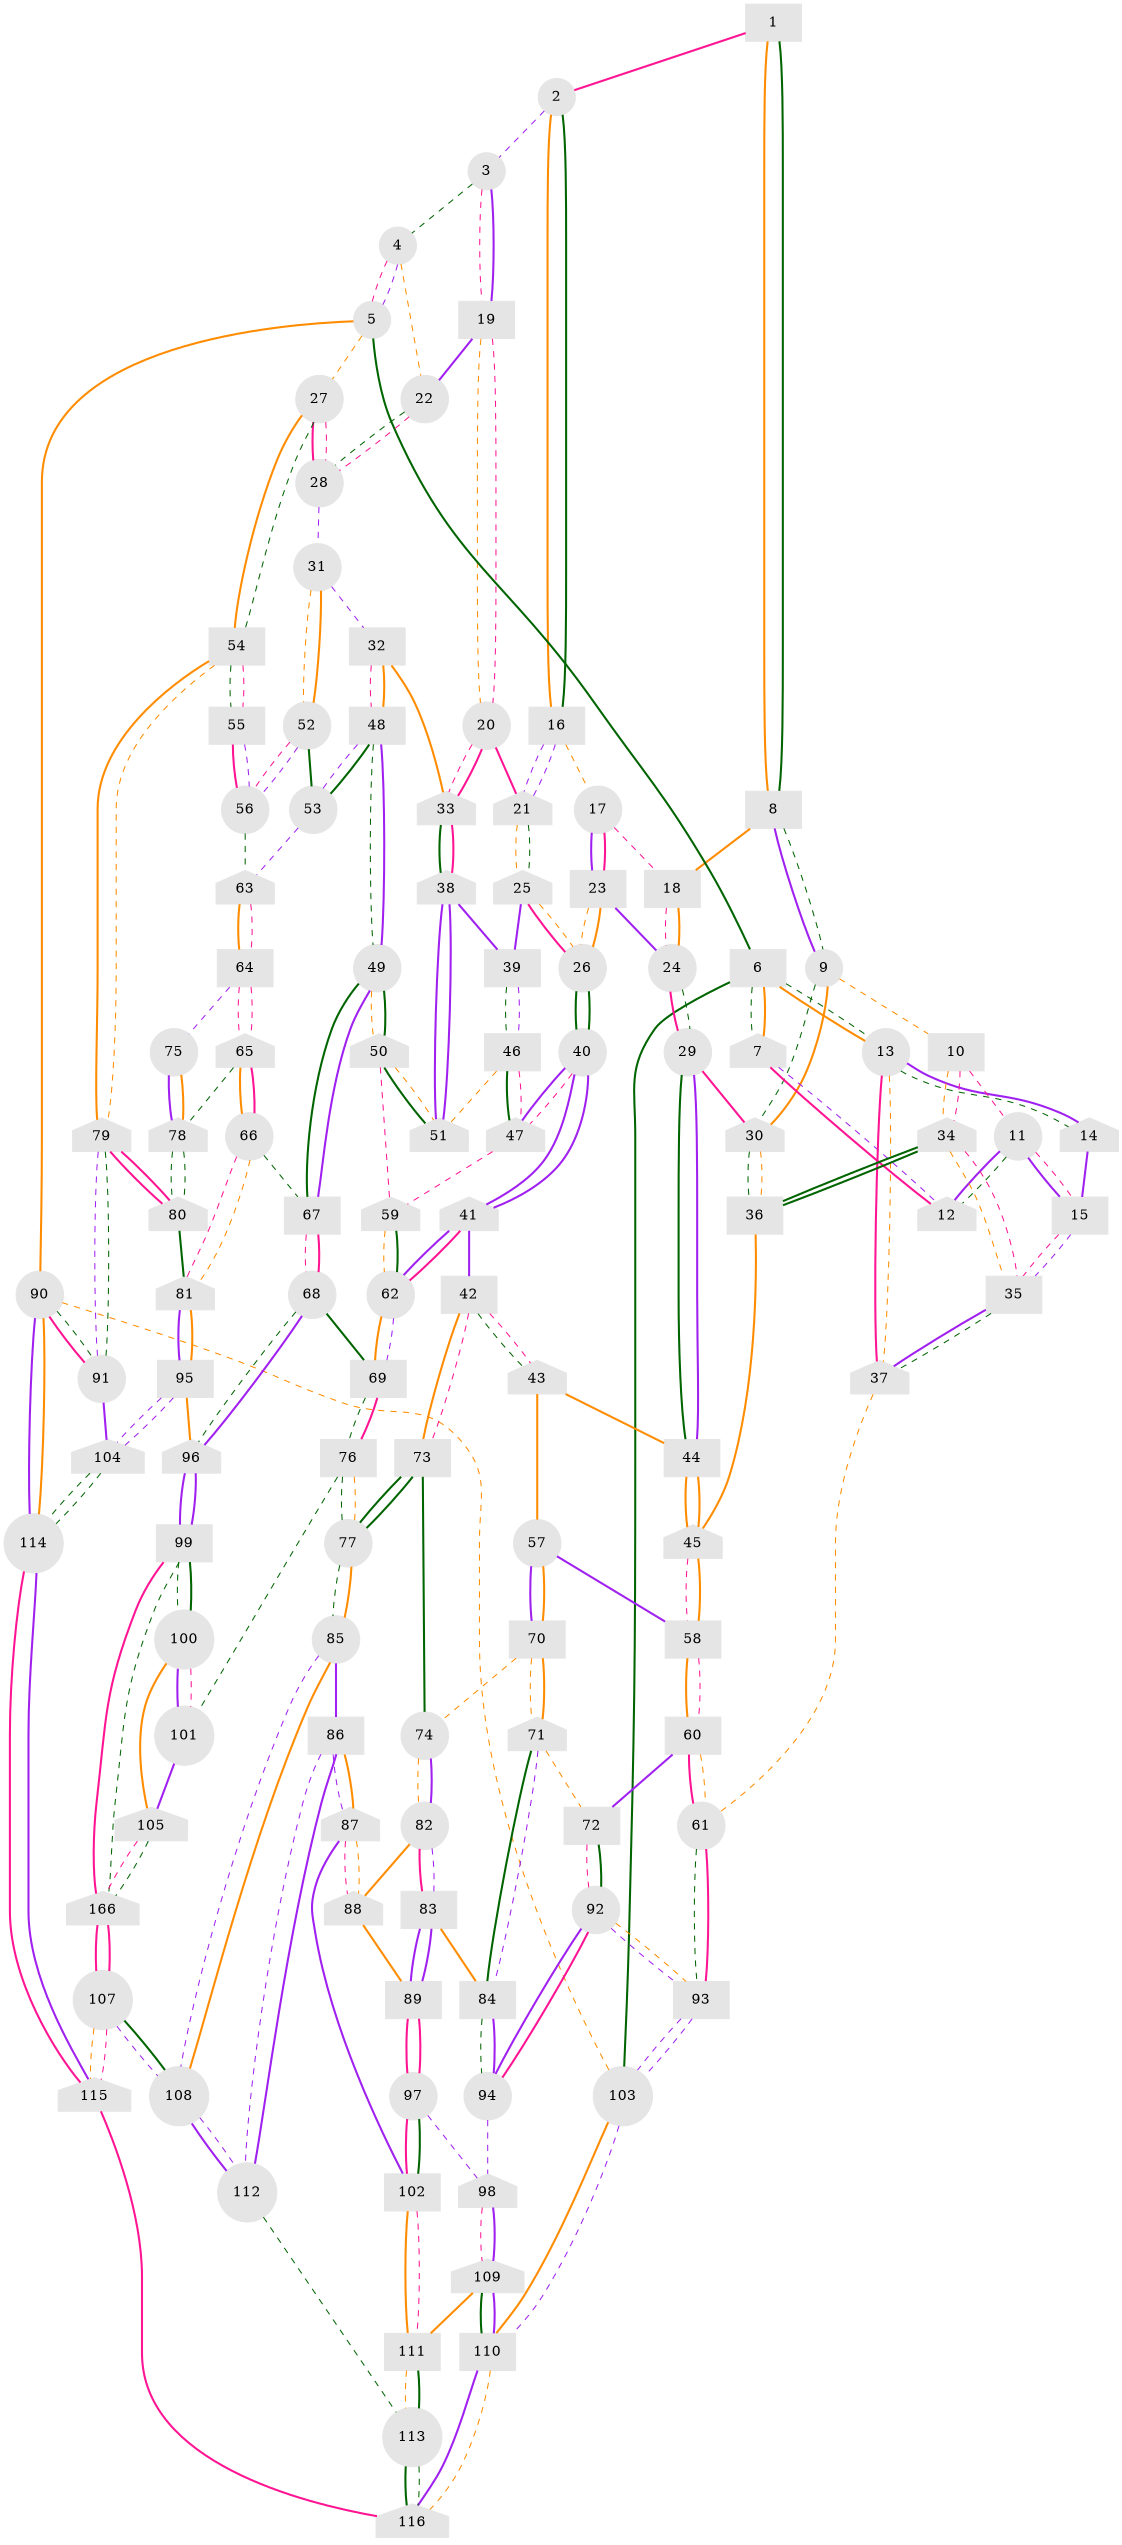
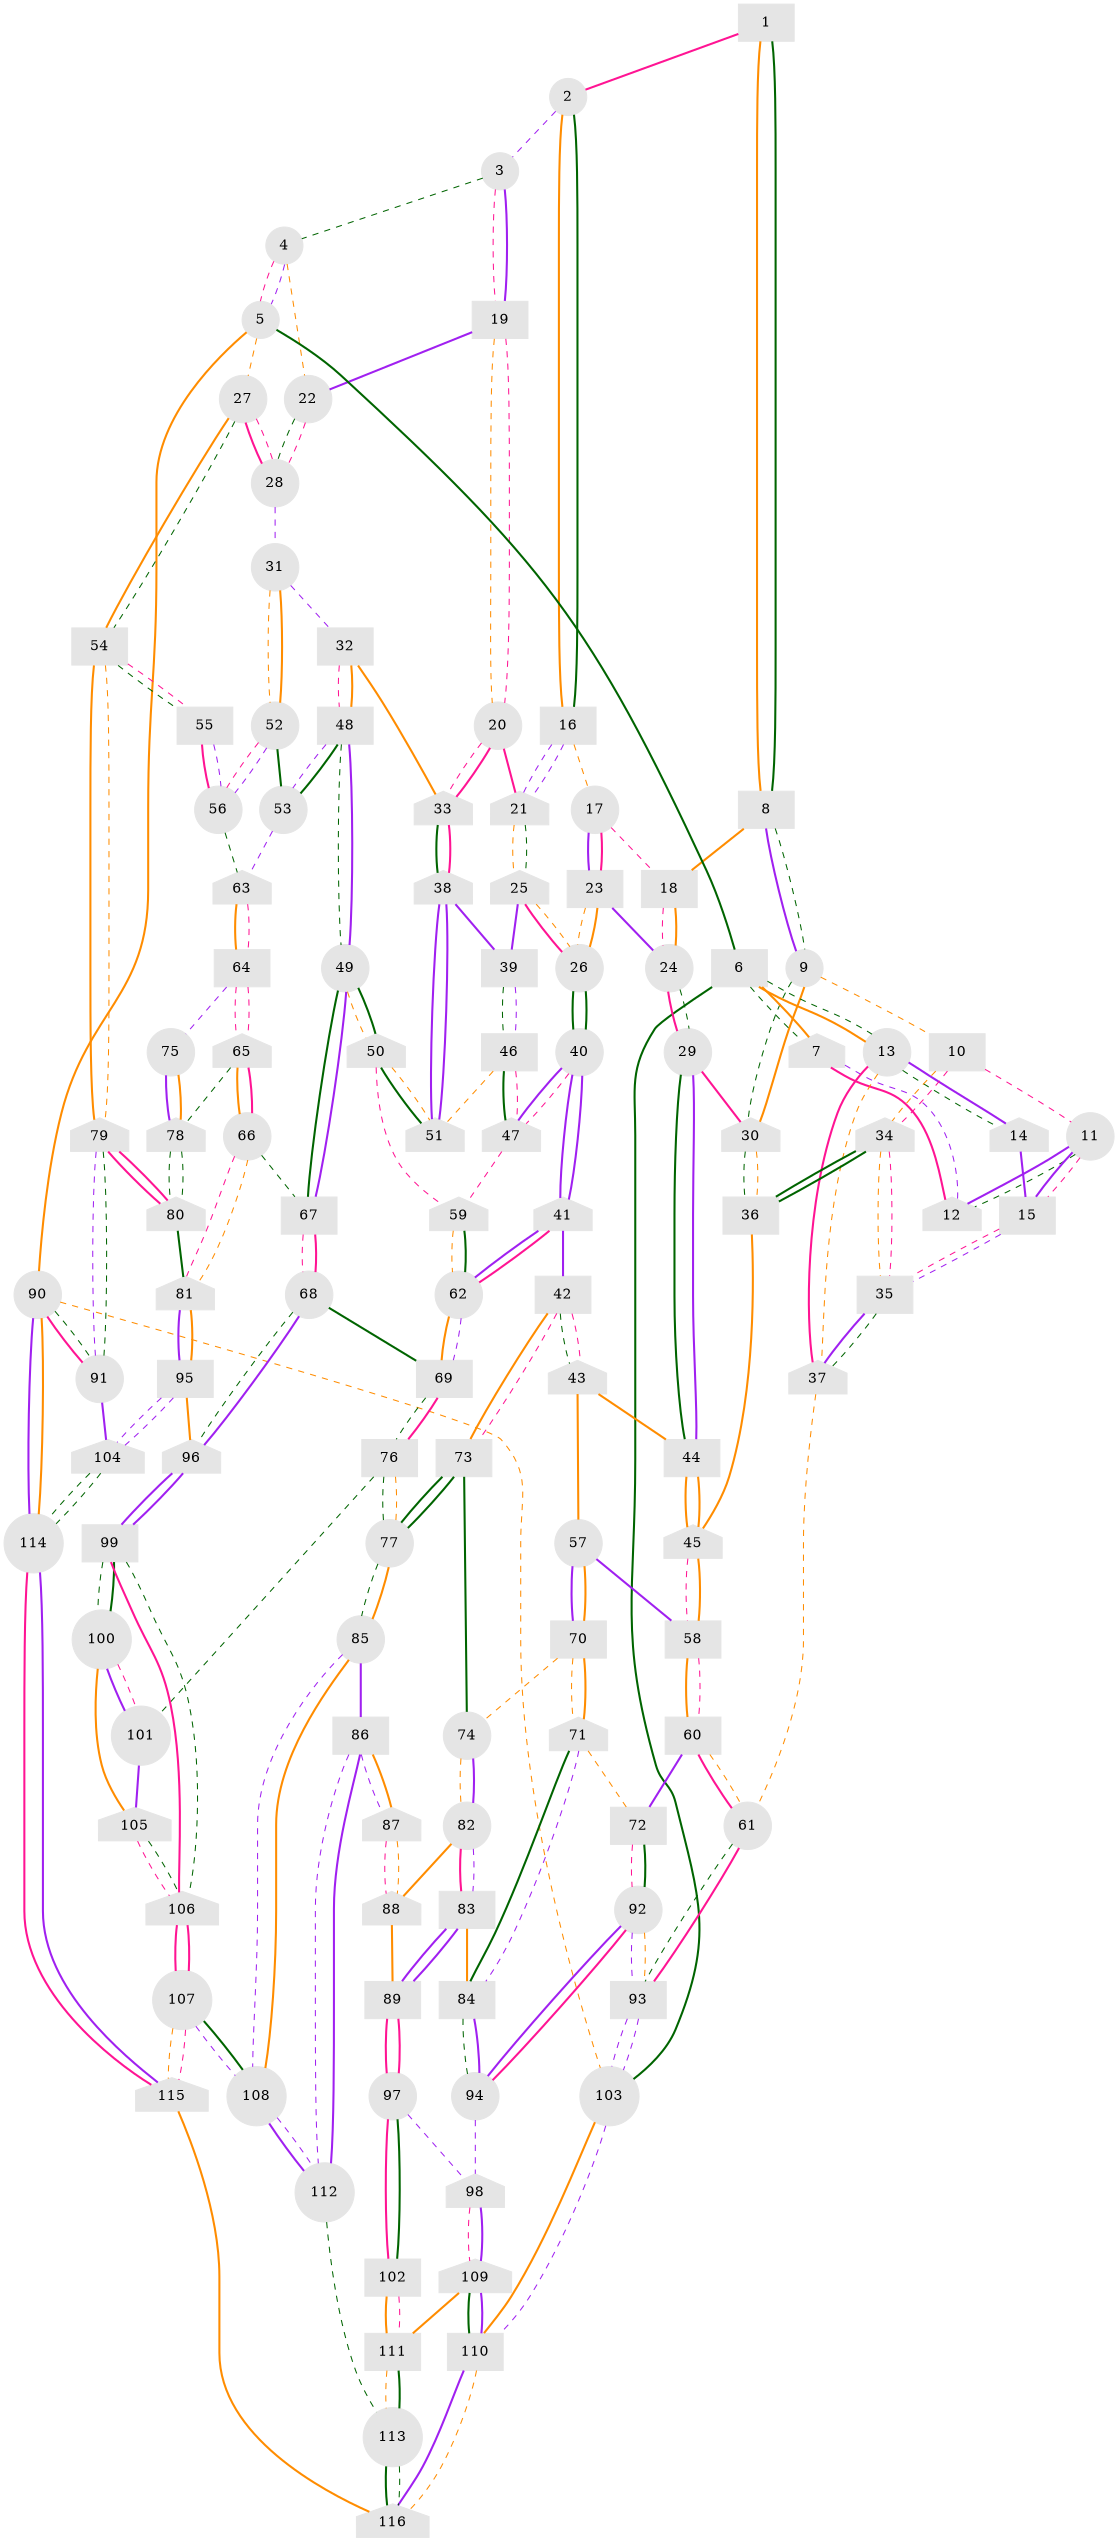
node "166": label "166" -> "106"
edge "87" -- "102": removed
edge "115" -- "116": color deeppink -> darkorange
